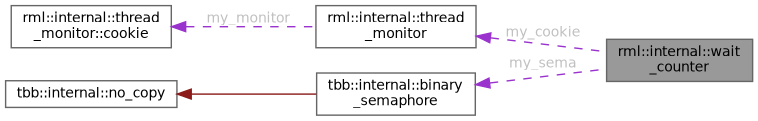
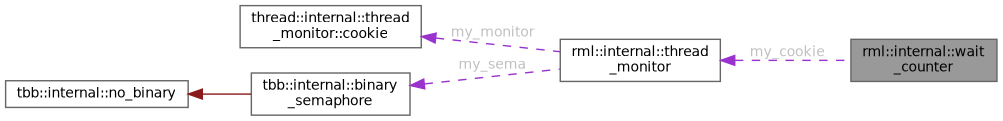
node "rml::internal::thread _monitor::cookie": label "rml::internal::thread _monitor::cookie" -> "thread::internal::thread _monitor::cookie"
edge "rml::internal::wait _counter" -> "tbb::internal::binary _semaphore": now "rml::internal::thread _monitor" -> "tbb::internal::binary _semaphore"
node "tbb::internal::no_copy": label "tbb::internal::no_copy" -> "tbb::internal::no_binary"
